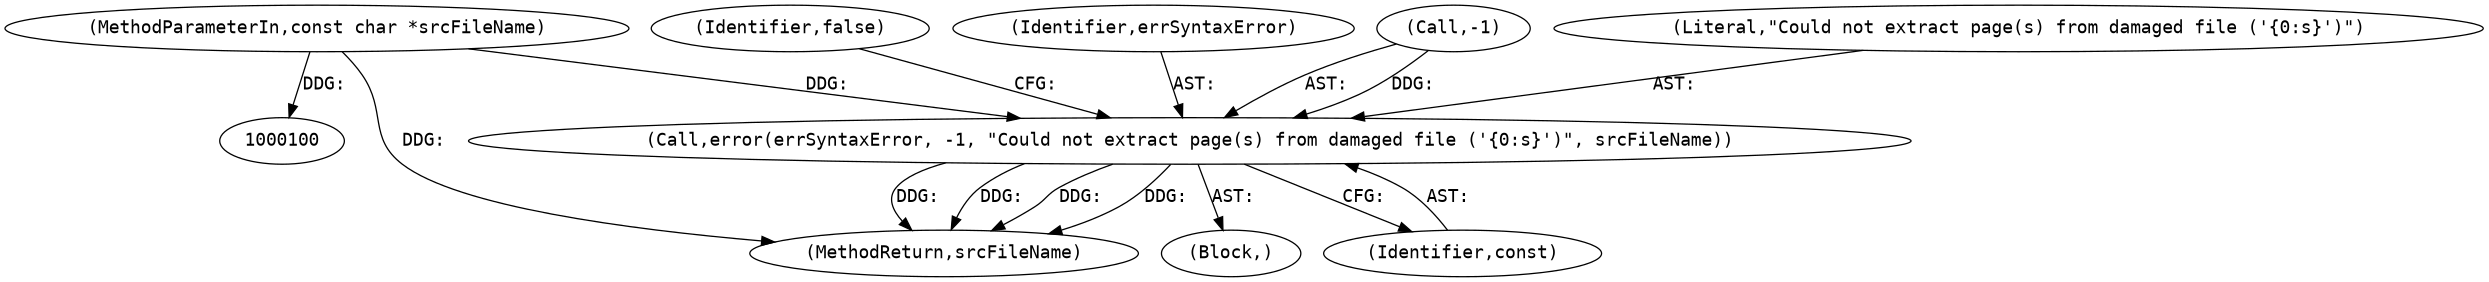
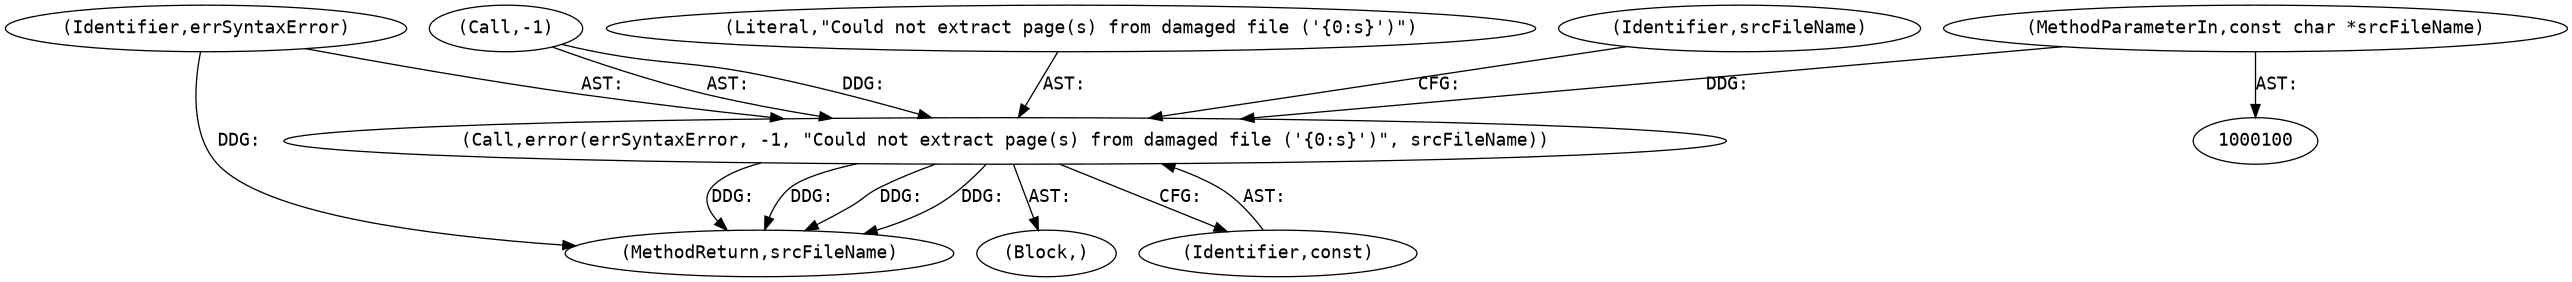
node "(Identifier,false)": label "(Identifier,false)" -> "(Identifier,srcFileName)"
edge "(MethodParameterIn,const char *srcFileName)" -> "1000100": label "DDG: " -> "AST: "
edge "(MethodParameterIn,const char *srcFileName)" -> "(MethodReturn,srcFileName)": now "(Identifier,errSyntaxError)" -> "(MethodReturn,srcFileName)"
